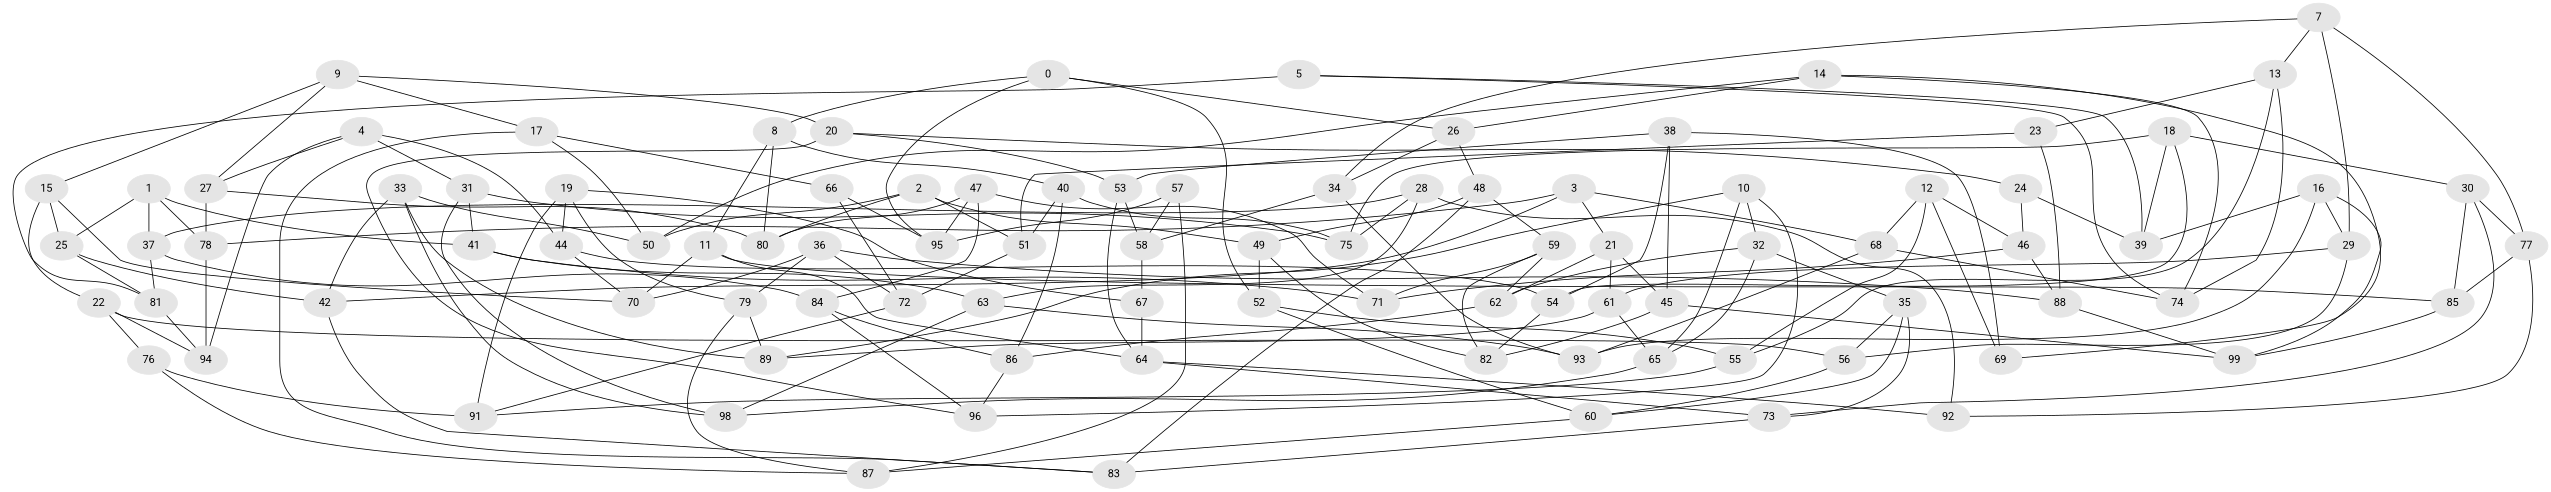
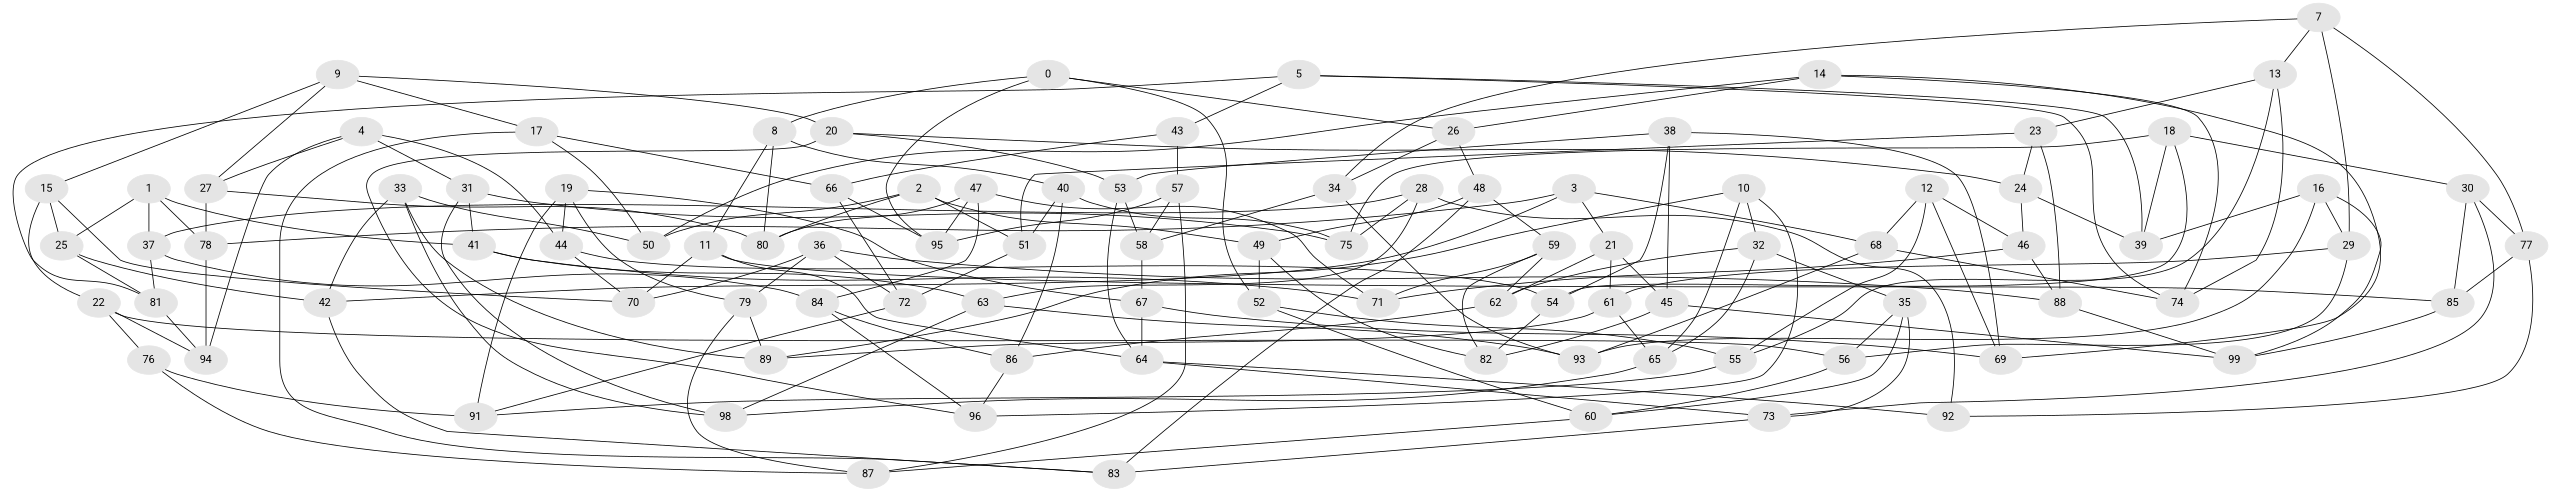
node "43": added
edge "23" -- "24": added
edge "67" -- "69": added
